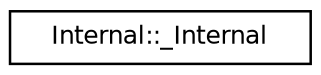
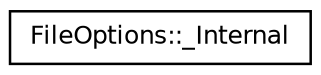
node "Internal::_Internal": label "Internal::_Internal" -> "FileOptions::_Internal"
